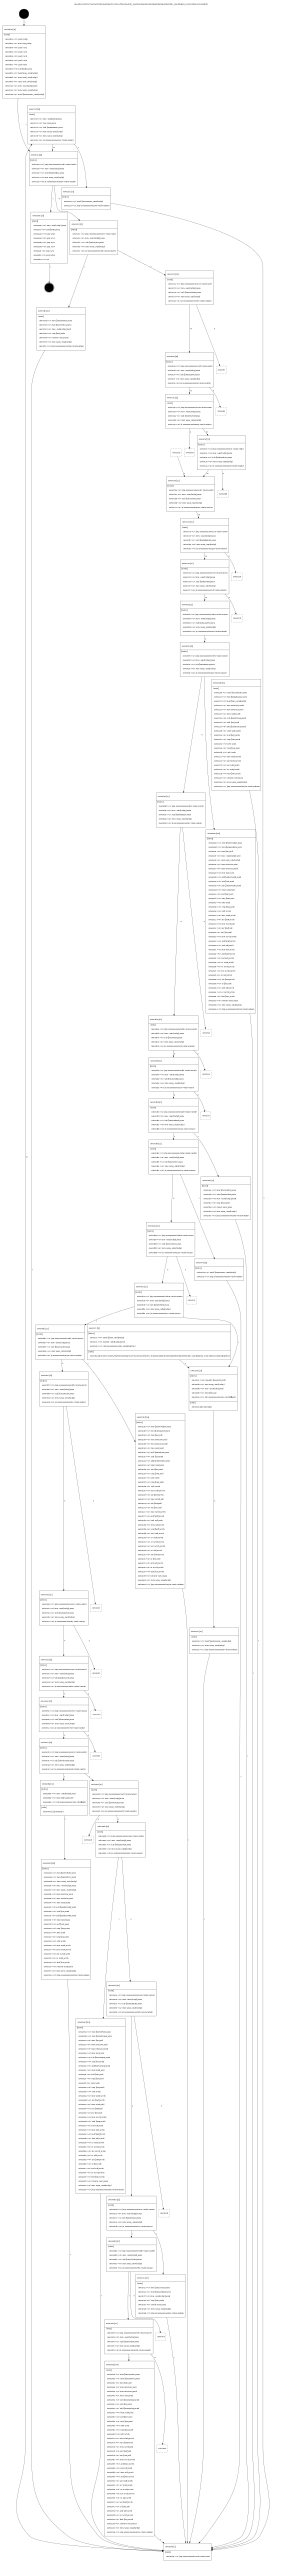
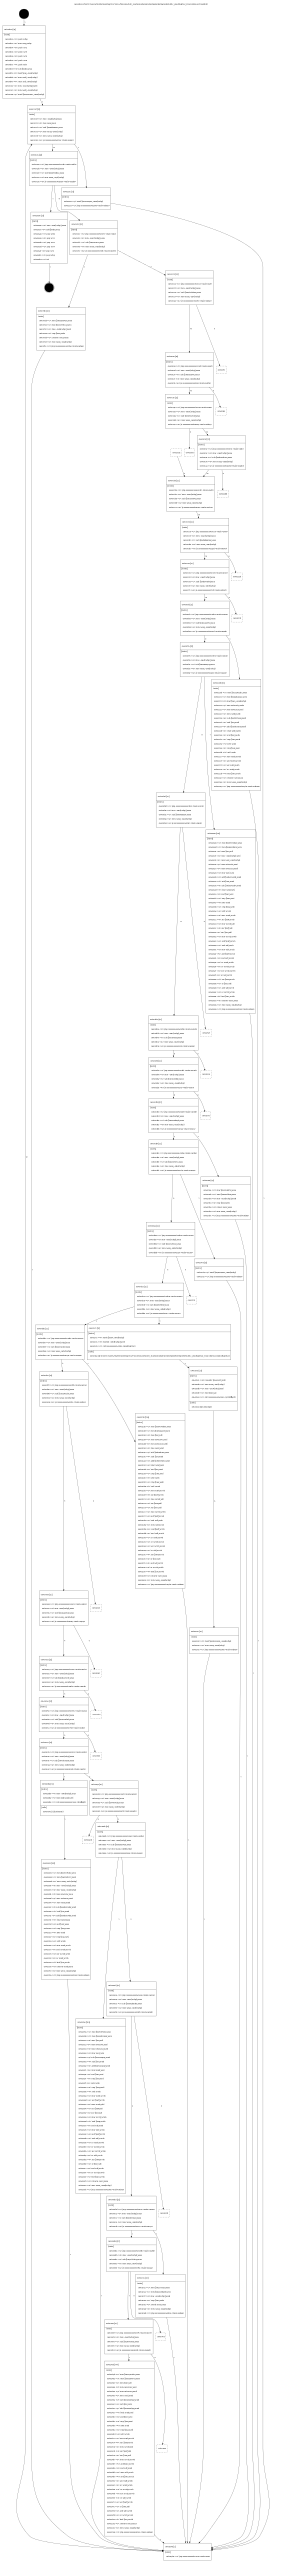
edge "0x401be0 [47]" -> "0x401c26 [22]": now "0x401be0 [47]" -> "0x401c0f [23]"
edge "0x401cfb [25]" -> "0x40250d [95]": added, label "1"
edge "0x401dc3 [25]" -> "0x4021ce [23]": now "0x401dc3 [25]" -> "0x4021c1 [13]"
